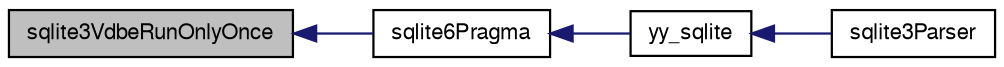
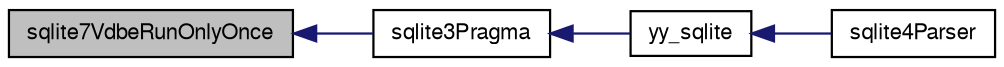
node "sqlite3VdbeRunOnlyOnce": label "sqlite3VdbeRunOnlyOnce" -> "sqlite7VdbeRunOnlyOnce"
node "sqlite6Pragma": label "sqlite6Pragma" -> "sqlite3Pragma"
node "sqlite3Parser": label "sqlite3Parser" -> "sqlite4Parser"
